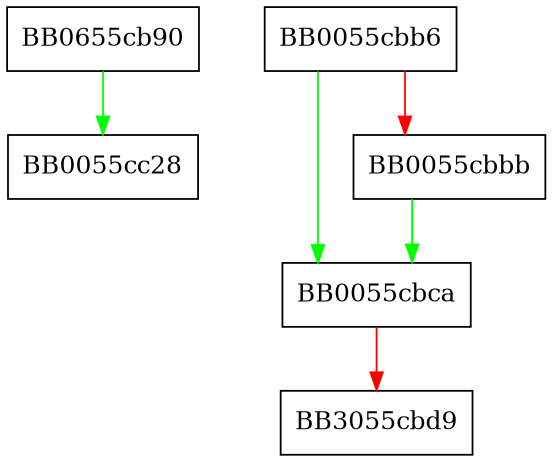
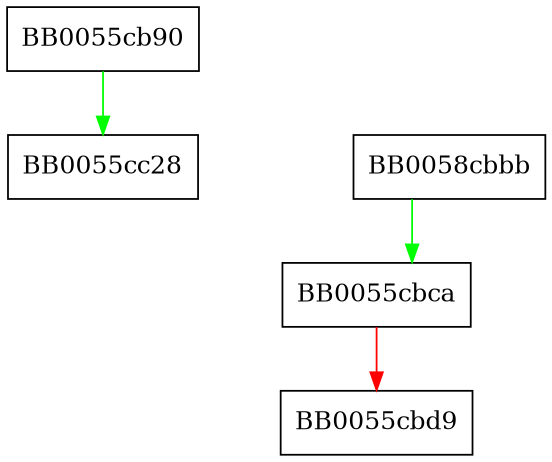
node "BB0655cb90": label "BB0655cb90" -> "BB0055cb90"
node "BB0055cbb6": removed
node "BB0055cbbb": label "BB0055cbbb" -> "BB0058cbbb"
node "BB3055cbd9": label "BB3055cbd9" -> "BB0055cbd9"
